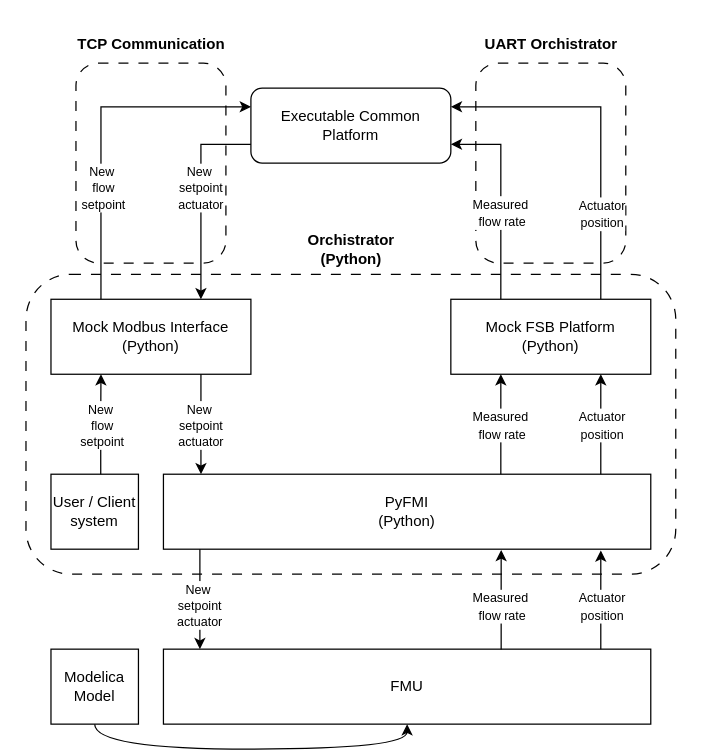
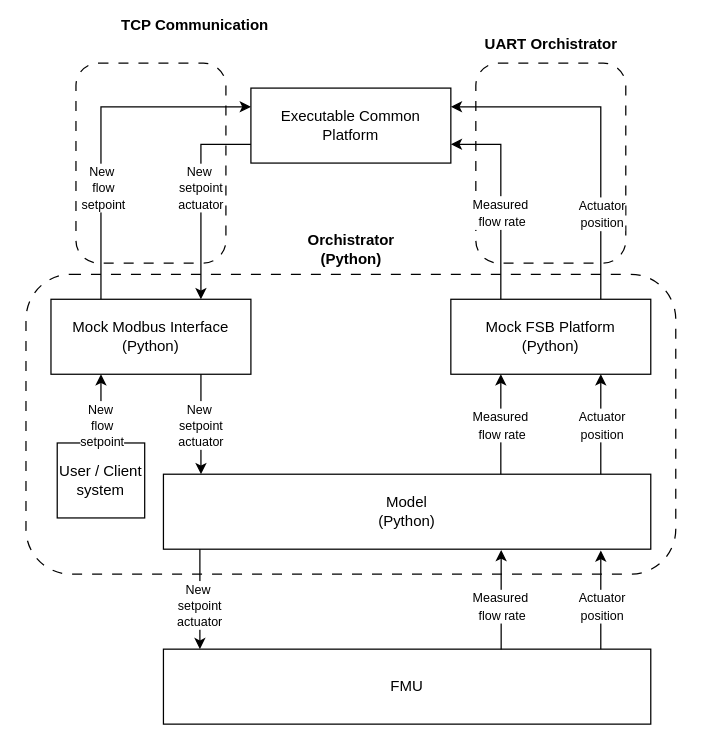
node "TCP Communication": moved (151, 44) -> (194, 26)
node "Executable Common Platform": shape rounded rectangle -> rectangle
node "User / Client system": moved (94, 512) -> (101, 481)
node "PyFMI (Python)": label "PyFMI (Python)" -> "Model (Python)"
node "Modelica Model": removed
edge "Modelica Model" -> "FMU": removed
